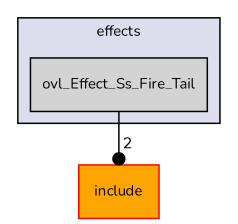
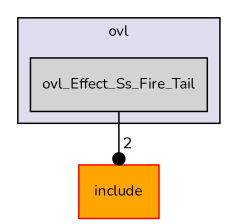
cluster "effects": label "effects" -> "ovl"
